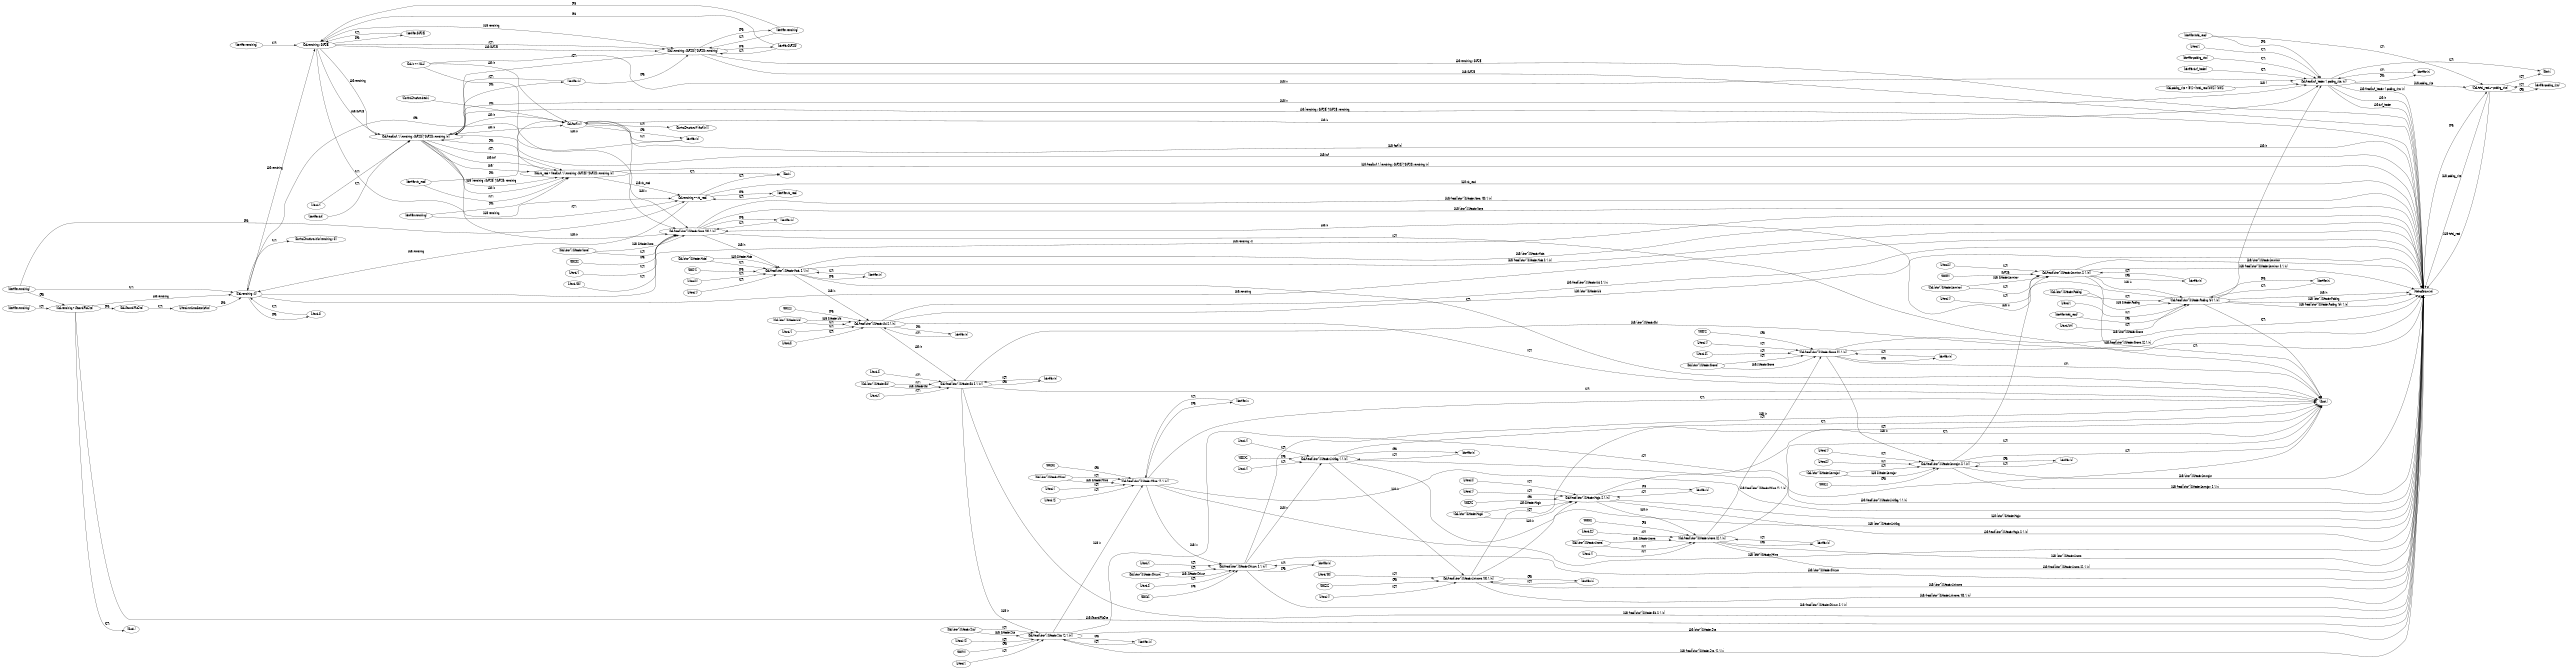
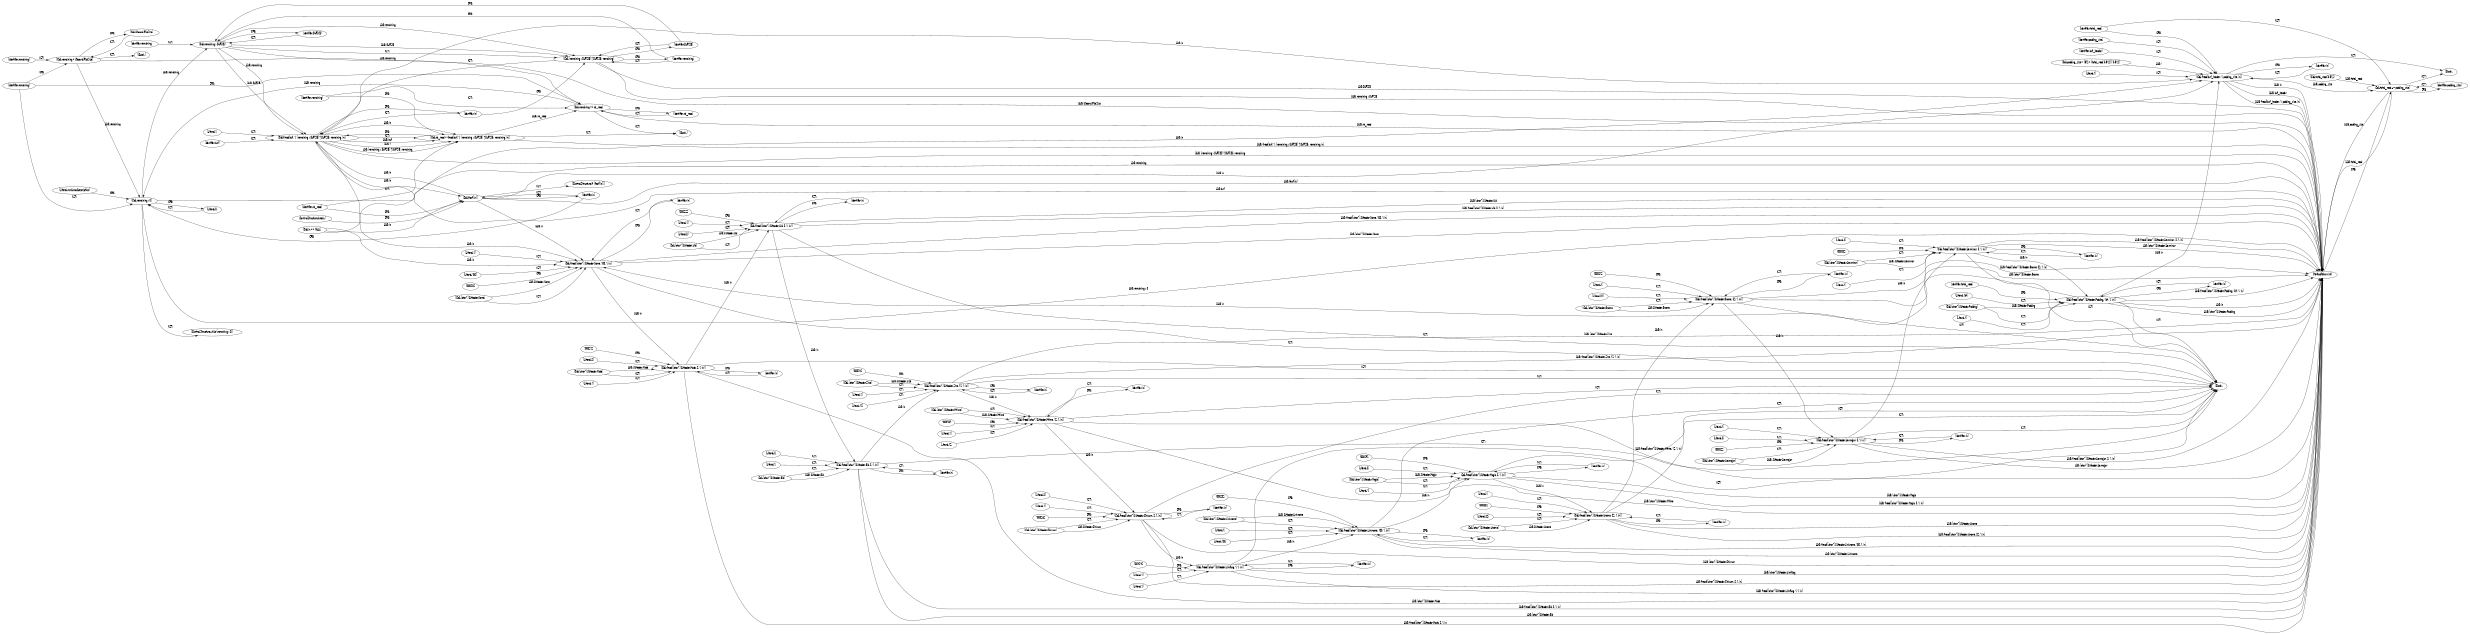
node "(Call,total_read % 512)": added
edge "1000332" -> "(Call,fread((char*)&lHeader.Devminor, 8, 1, in))": label "BUFSIZ: " -> "CFG: "
edge "(Call,lRecord.iFileSize)" -> "(Literal,mmDmodDescription)": now "(Call,lRecord.iFileSize)" -> "(Call,remaining = lRecord.iFileSize)"
node "1000272": label "1000272" -> "1007272"
node "(Call,(char*)&lHeader.Linkname)": added
